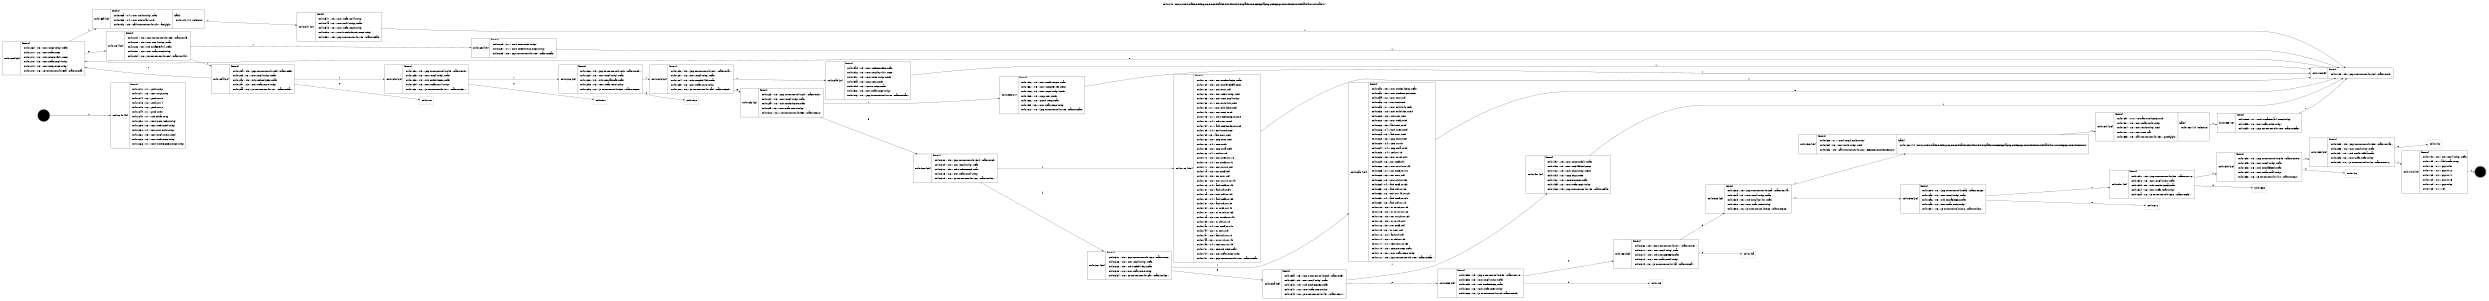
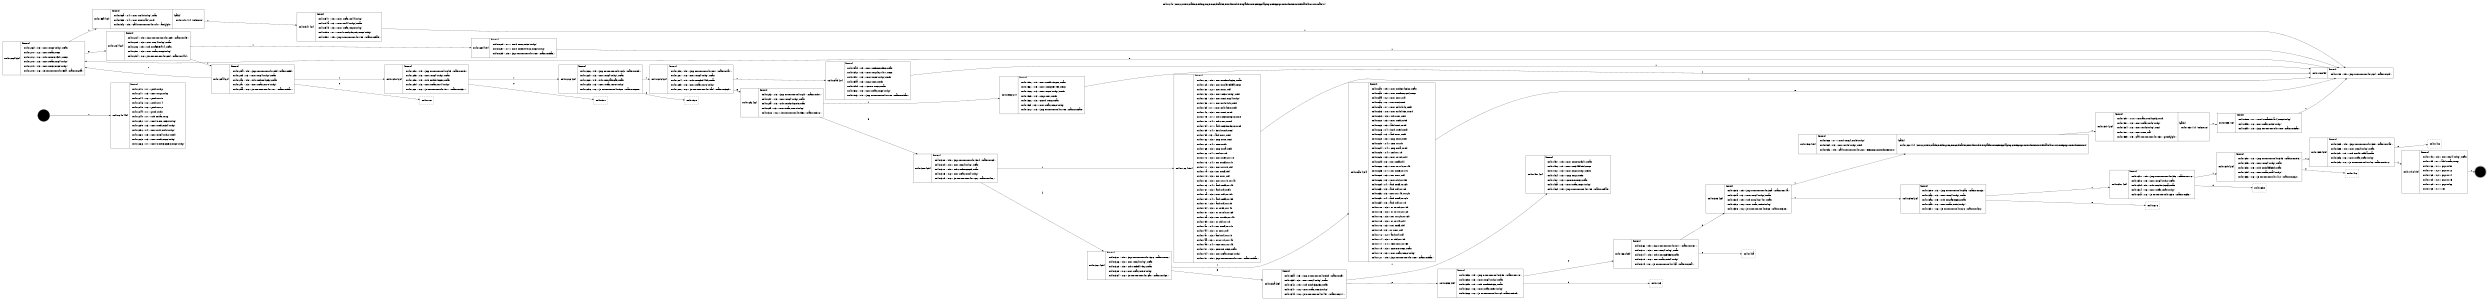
edge "0x401457 [27]" -> "0x4017ee [5]": removed, label "1"
